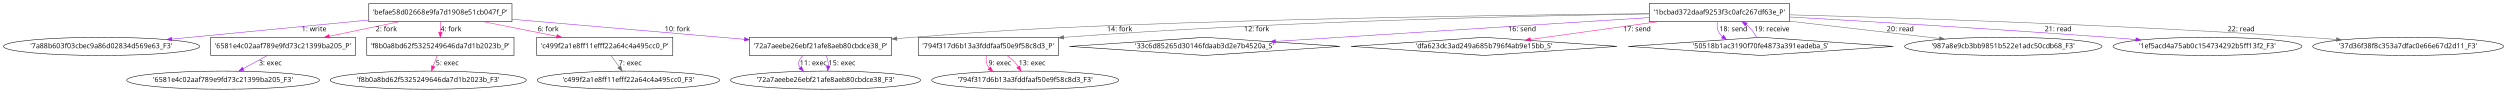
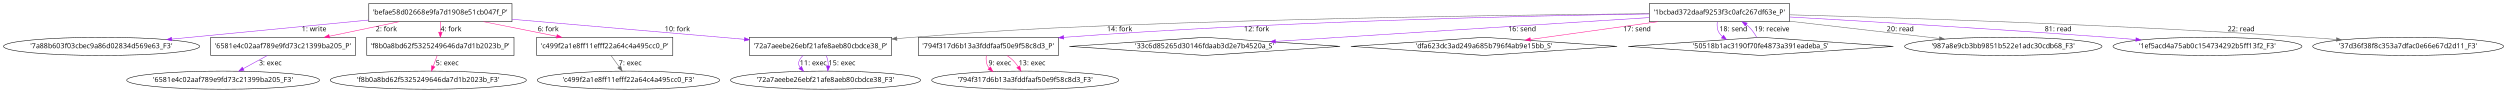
edge "'1bcbad372daaf9253f3c0afc267df63e_P'" -> "'794f317d6b13a3fddfaaf50e9f58c8d3_P'": color gray40 -> purple
edge "'1bcbad372daaf9253f3c0afc267df63e_P'" -> "'1ef5acd4a75ab0c154734292b5ff13f2_F3'": label "21: read" -> "81: read"
node "'987a8e9cb3bb9851b522e1adc50cdb68_F3'": label "'987a8e9cb3bb9851b522e1adc50cdb68_F3'" -> "'987a8e9cb3bb9851b522e1adc30cdb68_F3'"
